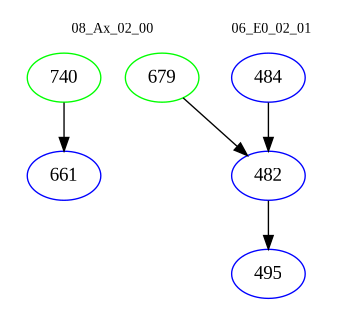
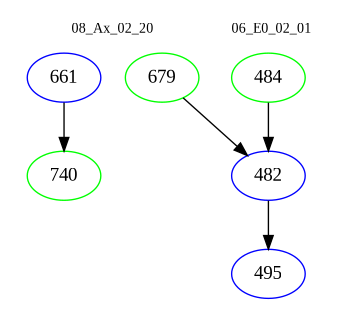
cluster "08_Ax_02_00": label "08_Ax_02_00" -> "08_Ax_02_20"
node "484": color blue -> green
edge "740" -> "661": reversed
